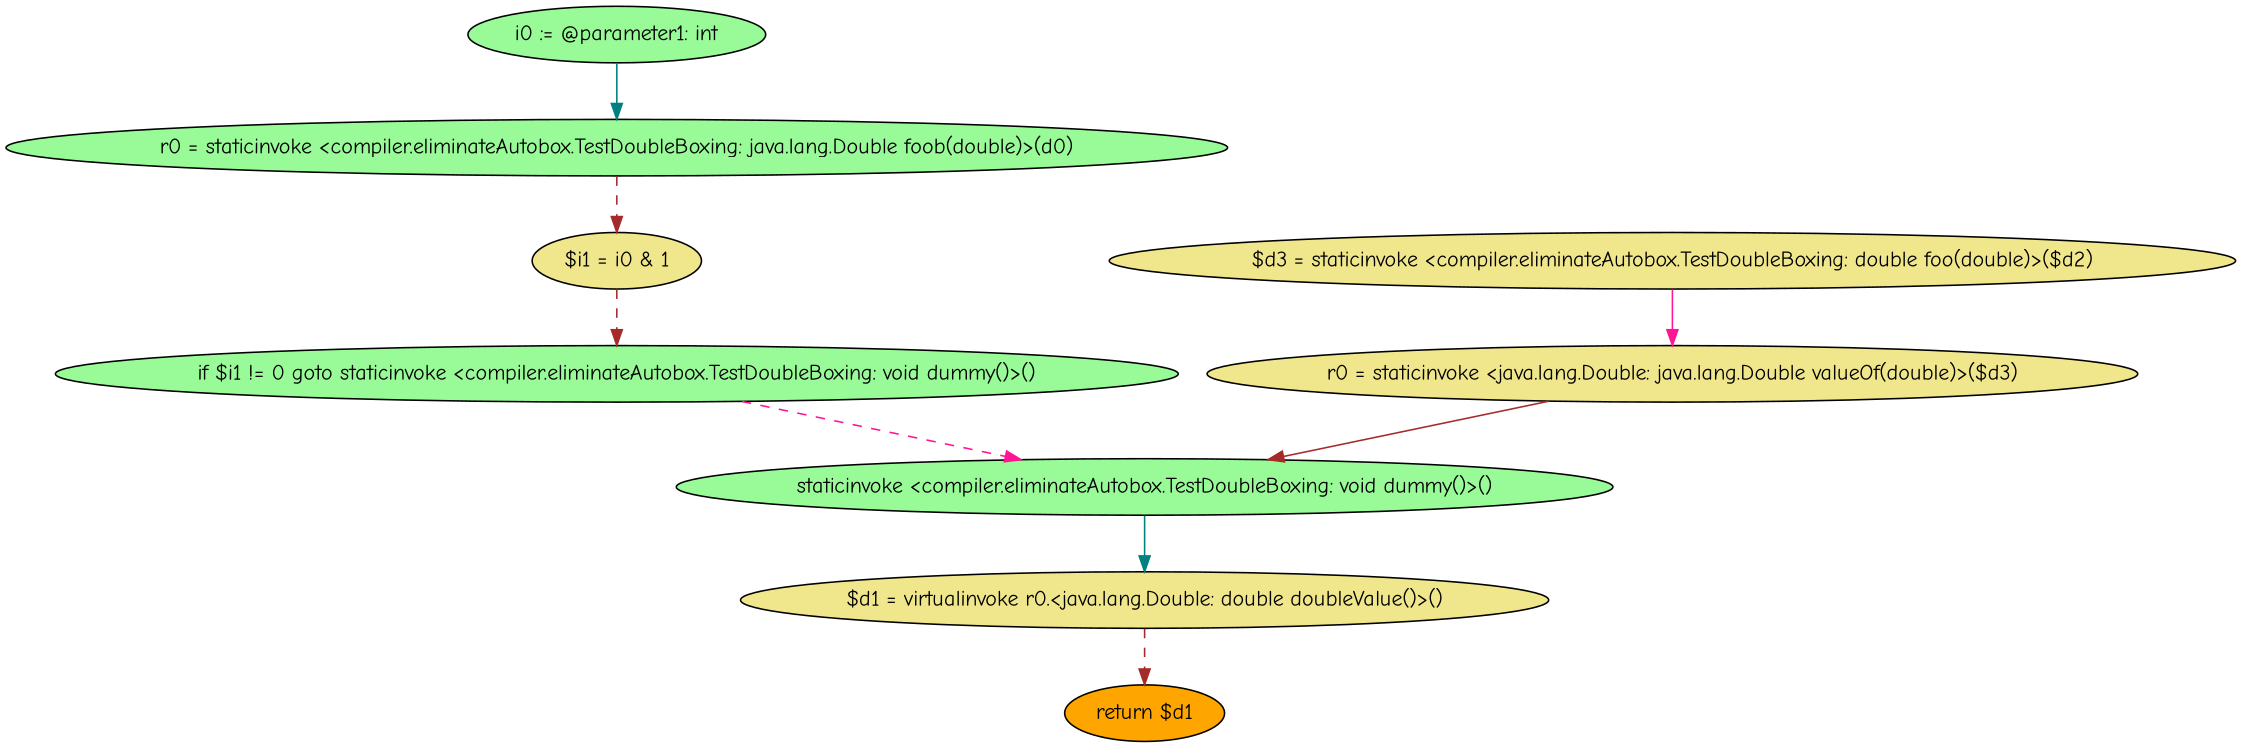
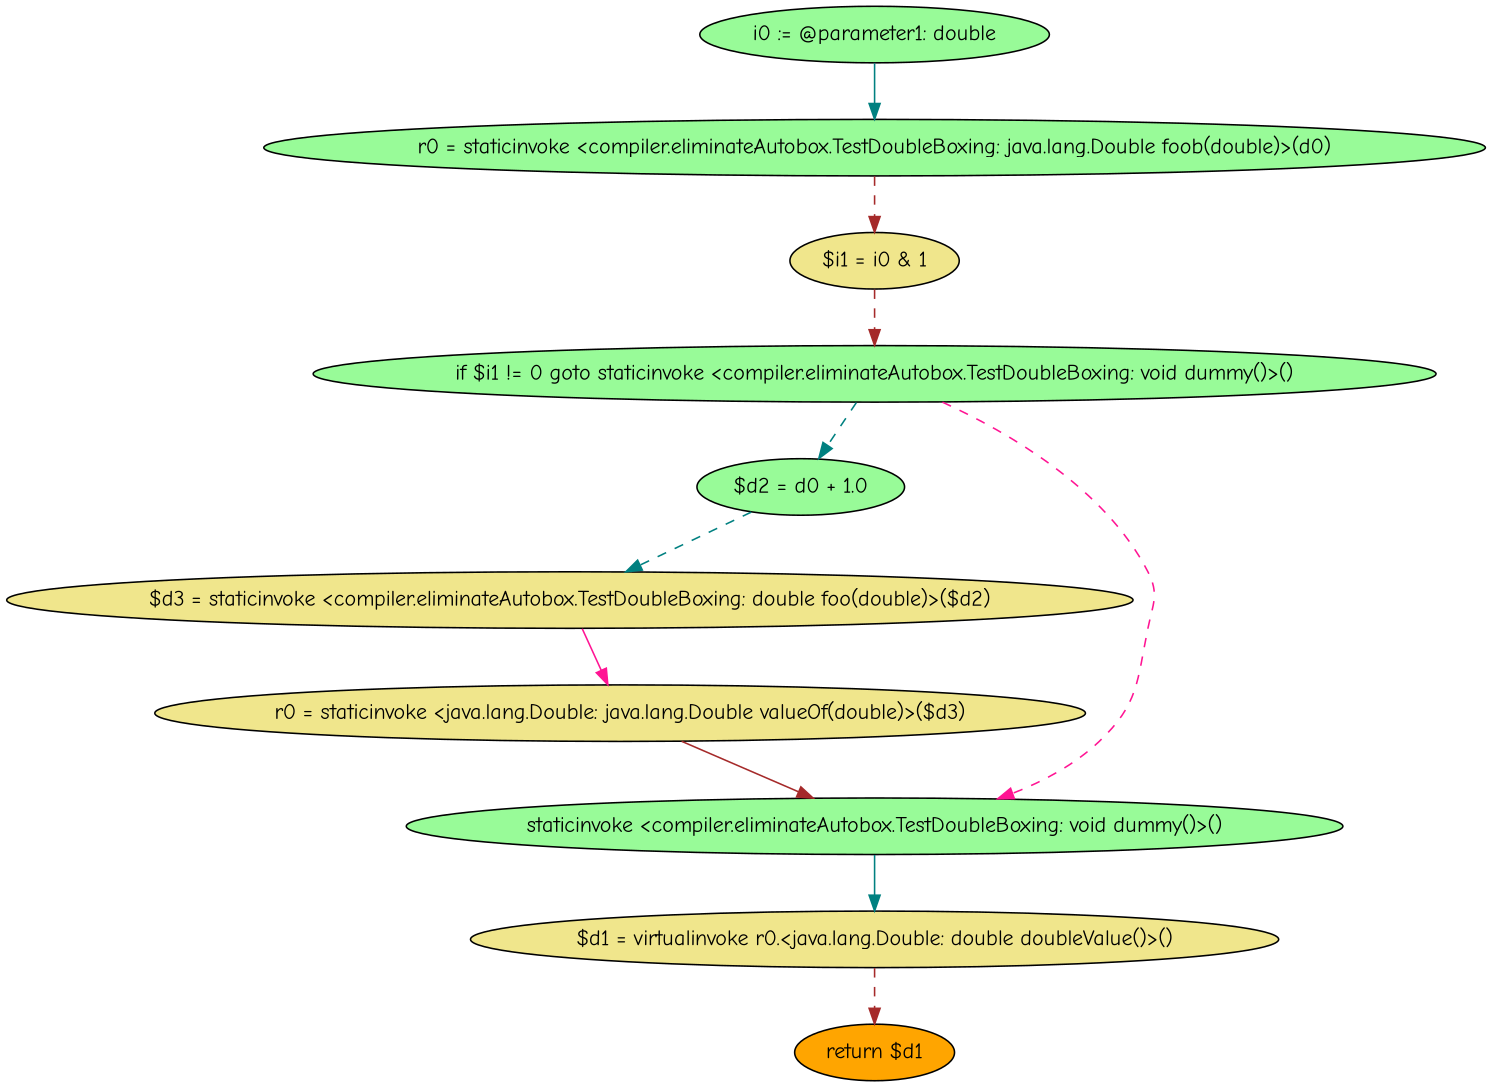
node "i0 := @parameter1: int": label "i0 := @parameter1: int" -> "i0 := @parameter1: double"
node "$d2 = d0 + 1.0": added
